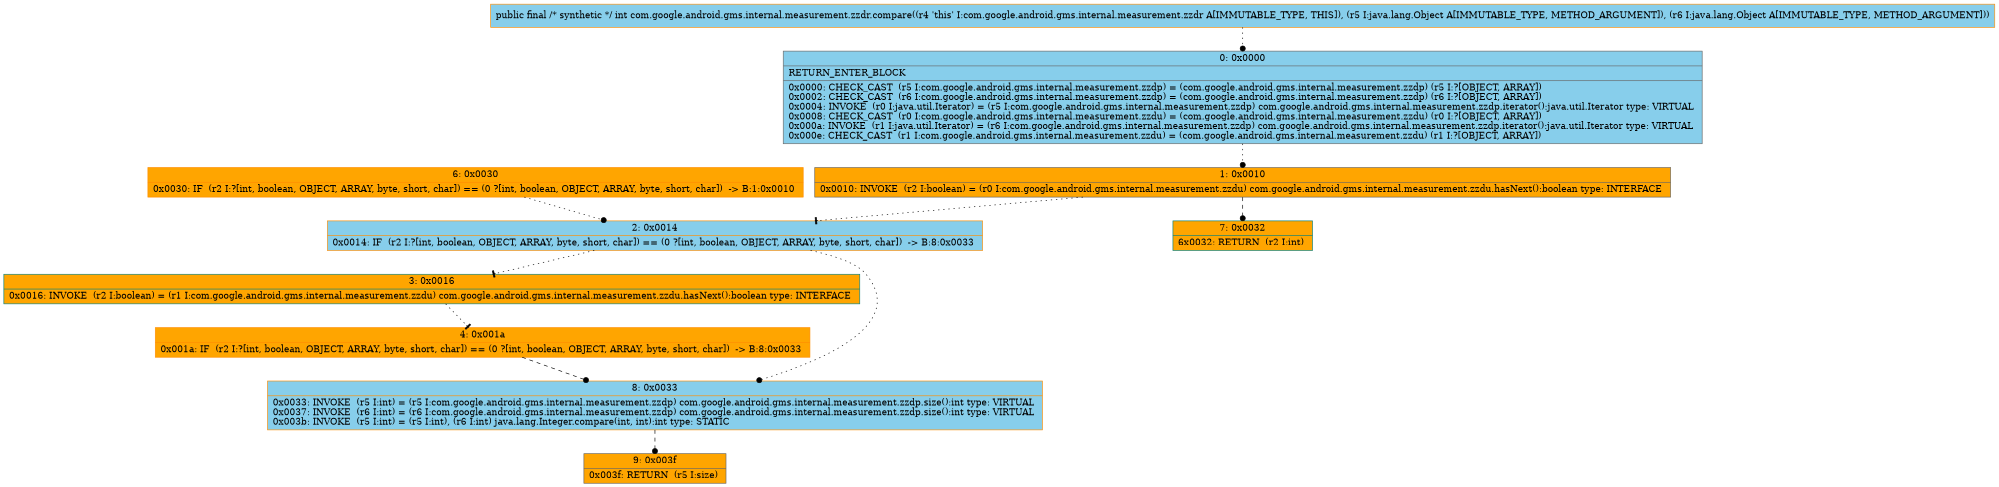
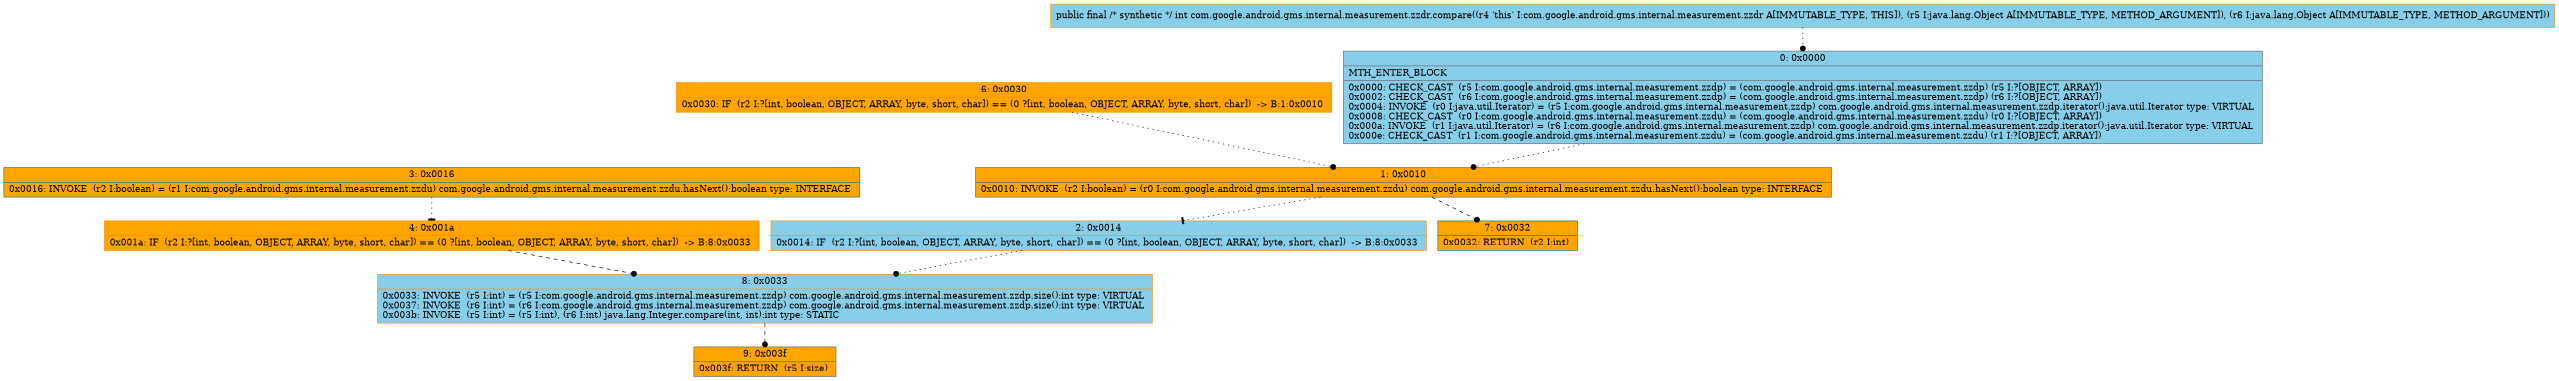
node "0: 0x0000": text "RETURN_ENTER_BLOCK" -> "MTH_ENTER_BLOCK"
edge "6: 0x0030" -> "2: 0x0014": now "6: 0x0030" -> "1: 0x0010"
node "7: 0x0032": text "6x0032: RETURN  (r2 I:int)" -> "0x0032: RETURN  (r2 I:int)"
edge "2: 0x0014" -> "3: 0x0016": removed
